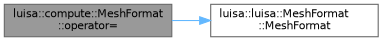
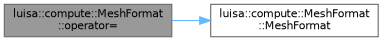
node "luisa::luisa::MeshFormat ::MeshFormat": label "luisa::luisa::MeshFormat ::MeshFormat" -> "luisa::compute::MeshFormat ::MeshFormat"
